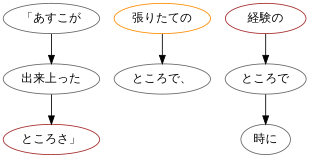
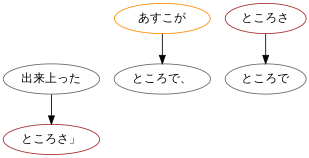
node "「あすこが": removed
node "張りたての": label "張りたての" -> "あすこが"
node "経験の": label "経験の" -> "ところさ"
node "時に": removed
